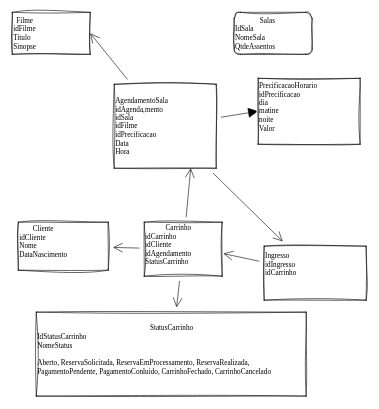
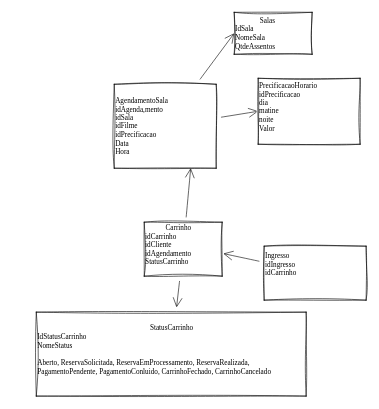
node "Filme idFilme Titulo Sinopse": removed
node "Salas IdSala NomeSala QtdeAssentos": shape rounded rectangle -> rectangle
edge "AgendamentoSala idAgenda,mento idSala idFilme idPrecificacao Data Hora" -> "Filme idFilme Titulo Sinopse": removed
edge "AgendamentoSala idAgenda,mento idSala idFilme idPrecificacao Data Hora" -> "PrecificacaoHorario idPrecificacao dia matine noite Valor": arrowhead block -> open
edge "AgendamentoSala idAgenda,mento idSala idFilme idPrecificacao Data Hora" -> "Ingresso idIngresso idCarrinho": now "AgendamentoSala idAgenda,mento idSala idFilme idPrecificacao Data Hora" -> "Salas IdSala NomeSala QtdeAssentos"
node "Cliente idCliente Nome DataNascimento": removed
edge "Carrinho idCarrinho idCliente idAgendamento StatusCarrinho" -> "Cliente idCliente Nome DataNascimento": removed
